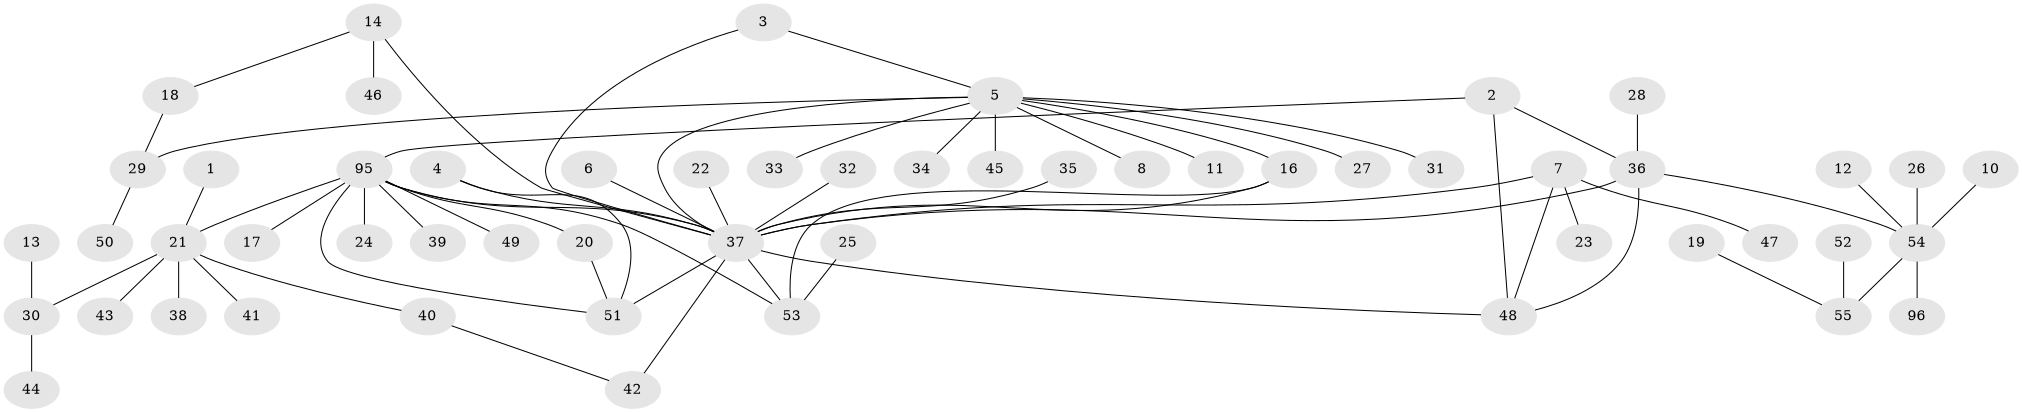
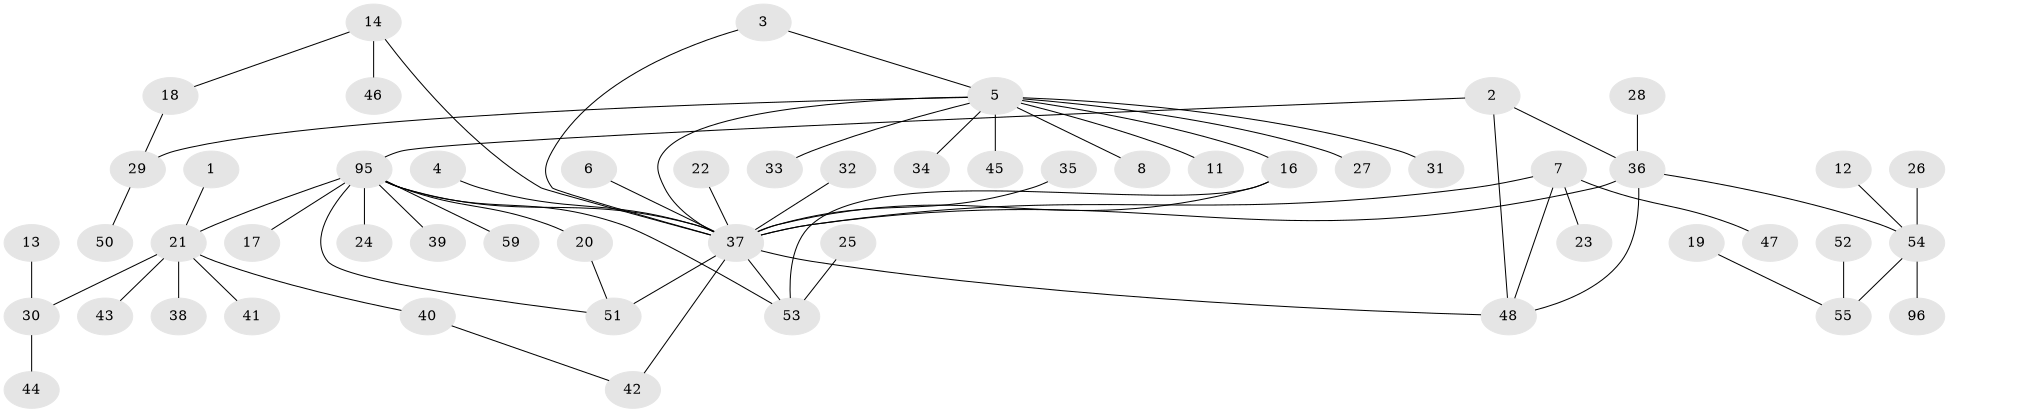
node "10": removed
edge "4" -- "51": removed
node "49": label "49" -> "59"
